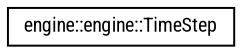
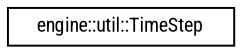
node "engine::engine::TimeStep": label "engine::engine::TimeStep" -> "engine::util::TimeStep"
